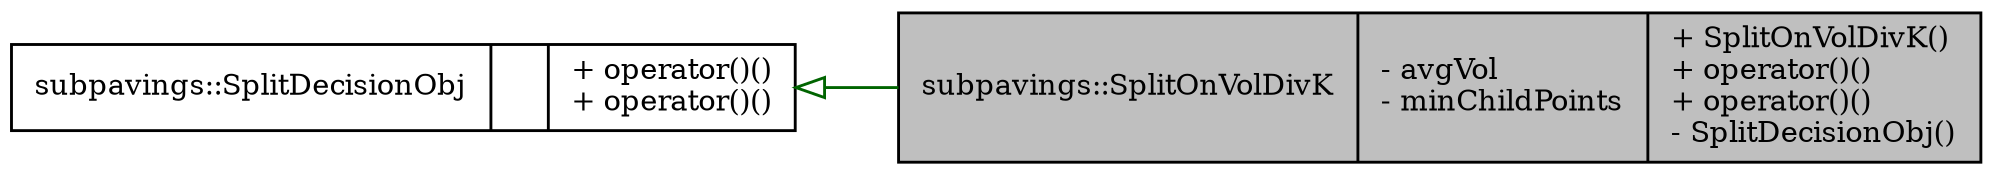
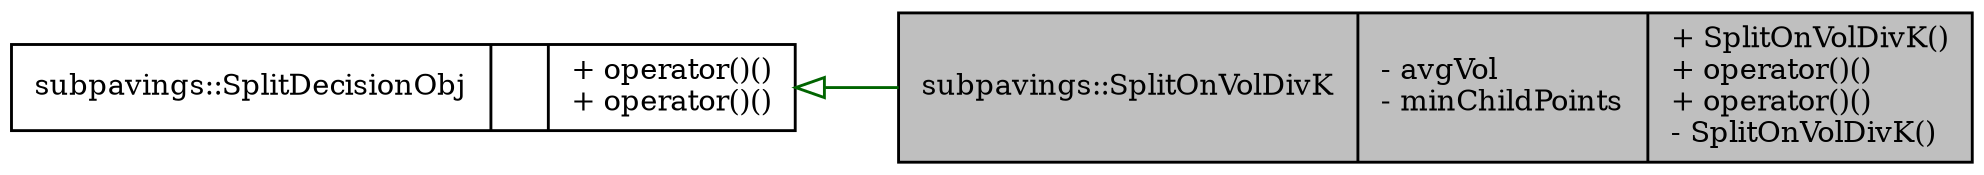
node "subpavings::SplitOnVolDivK": text "- SplitDecisionObj()" -> "- SplitOnVolDivK()"
